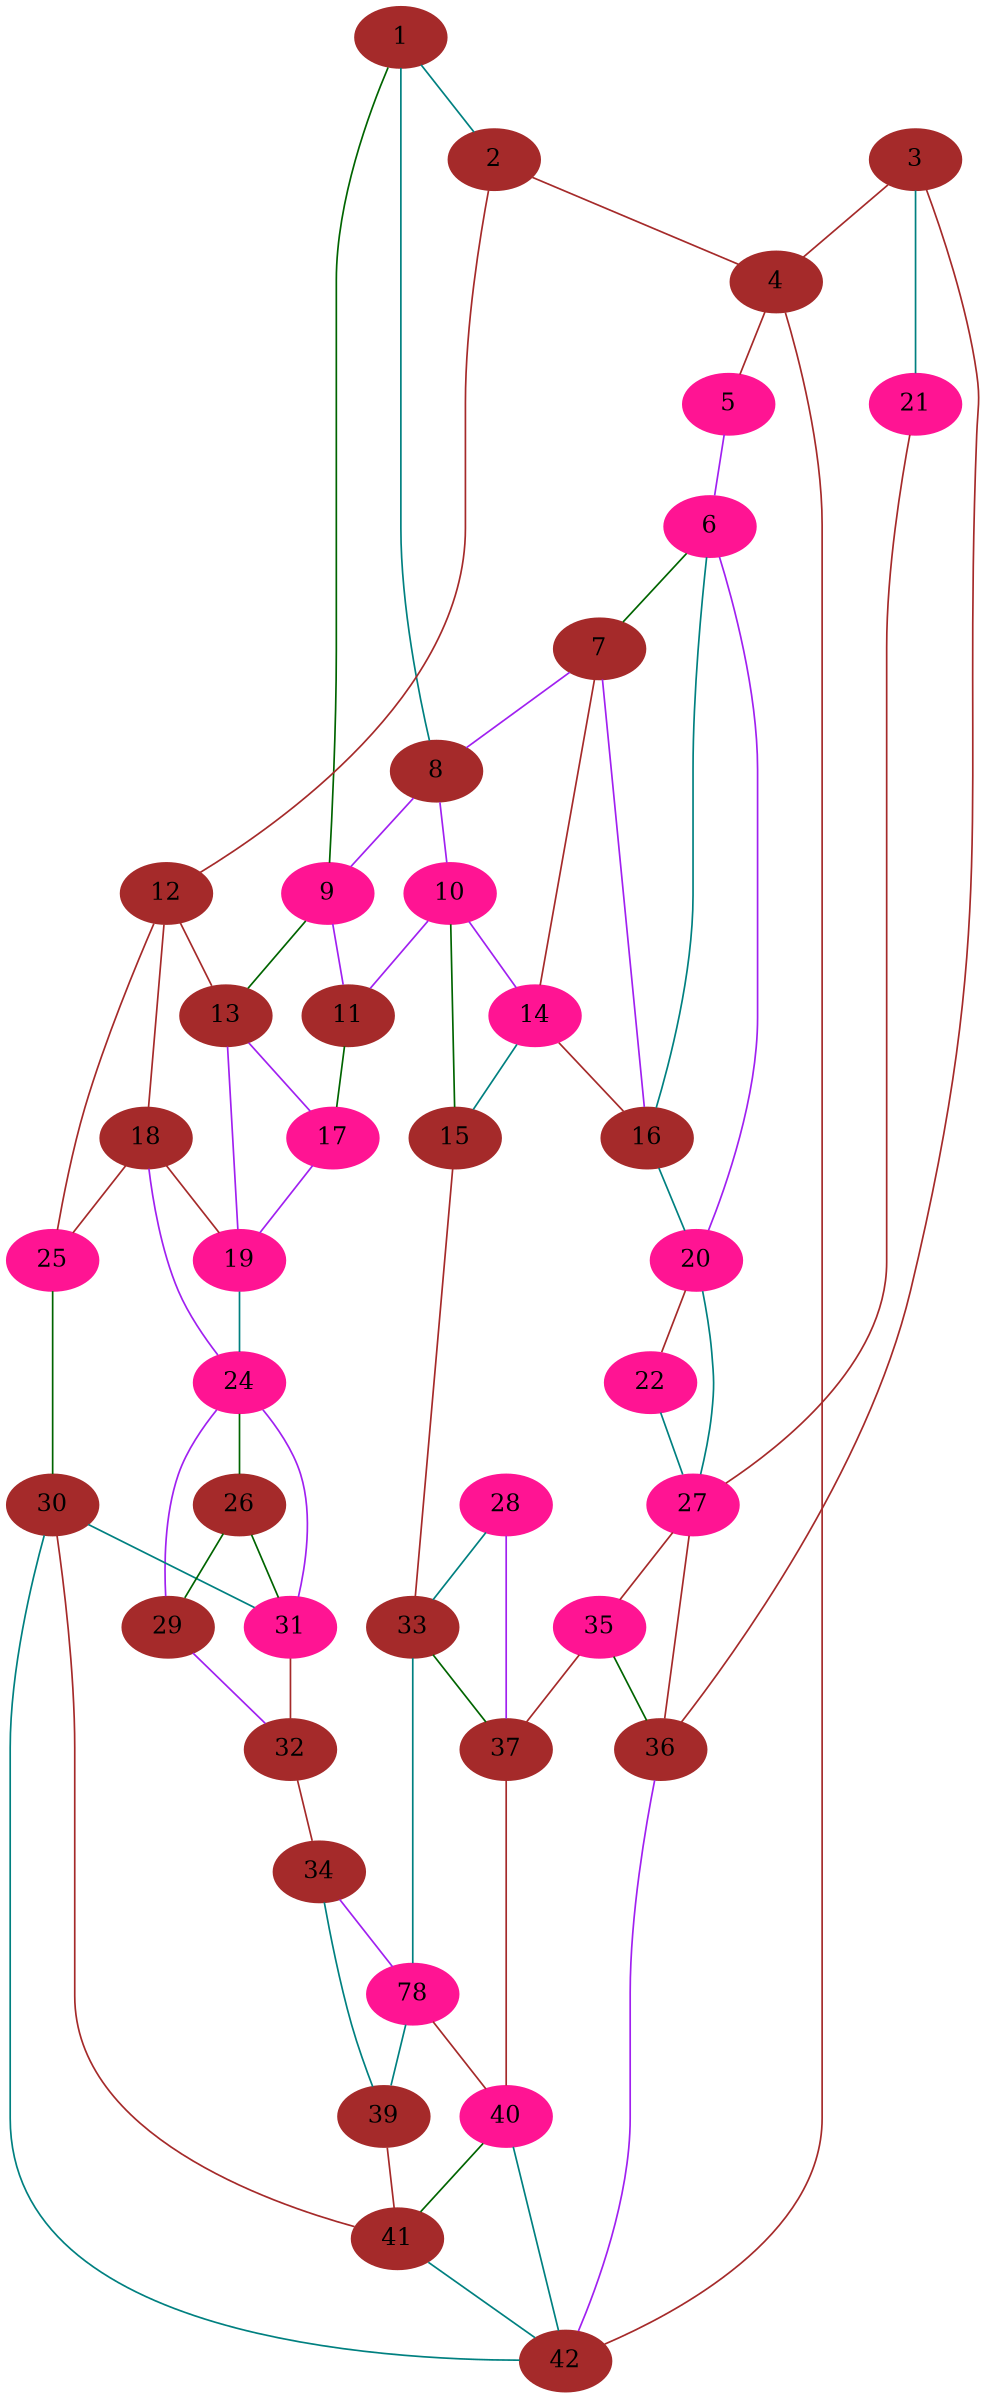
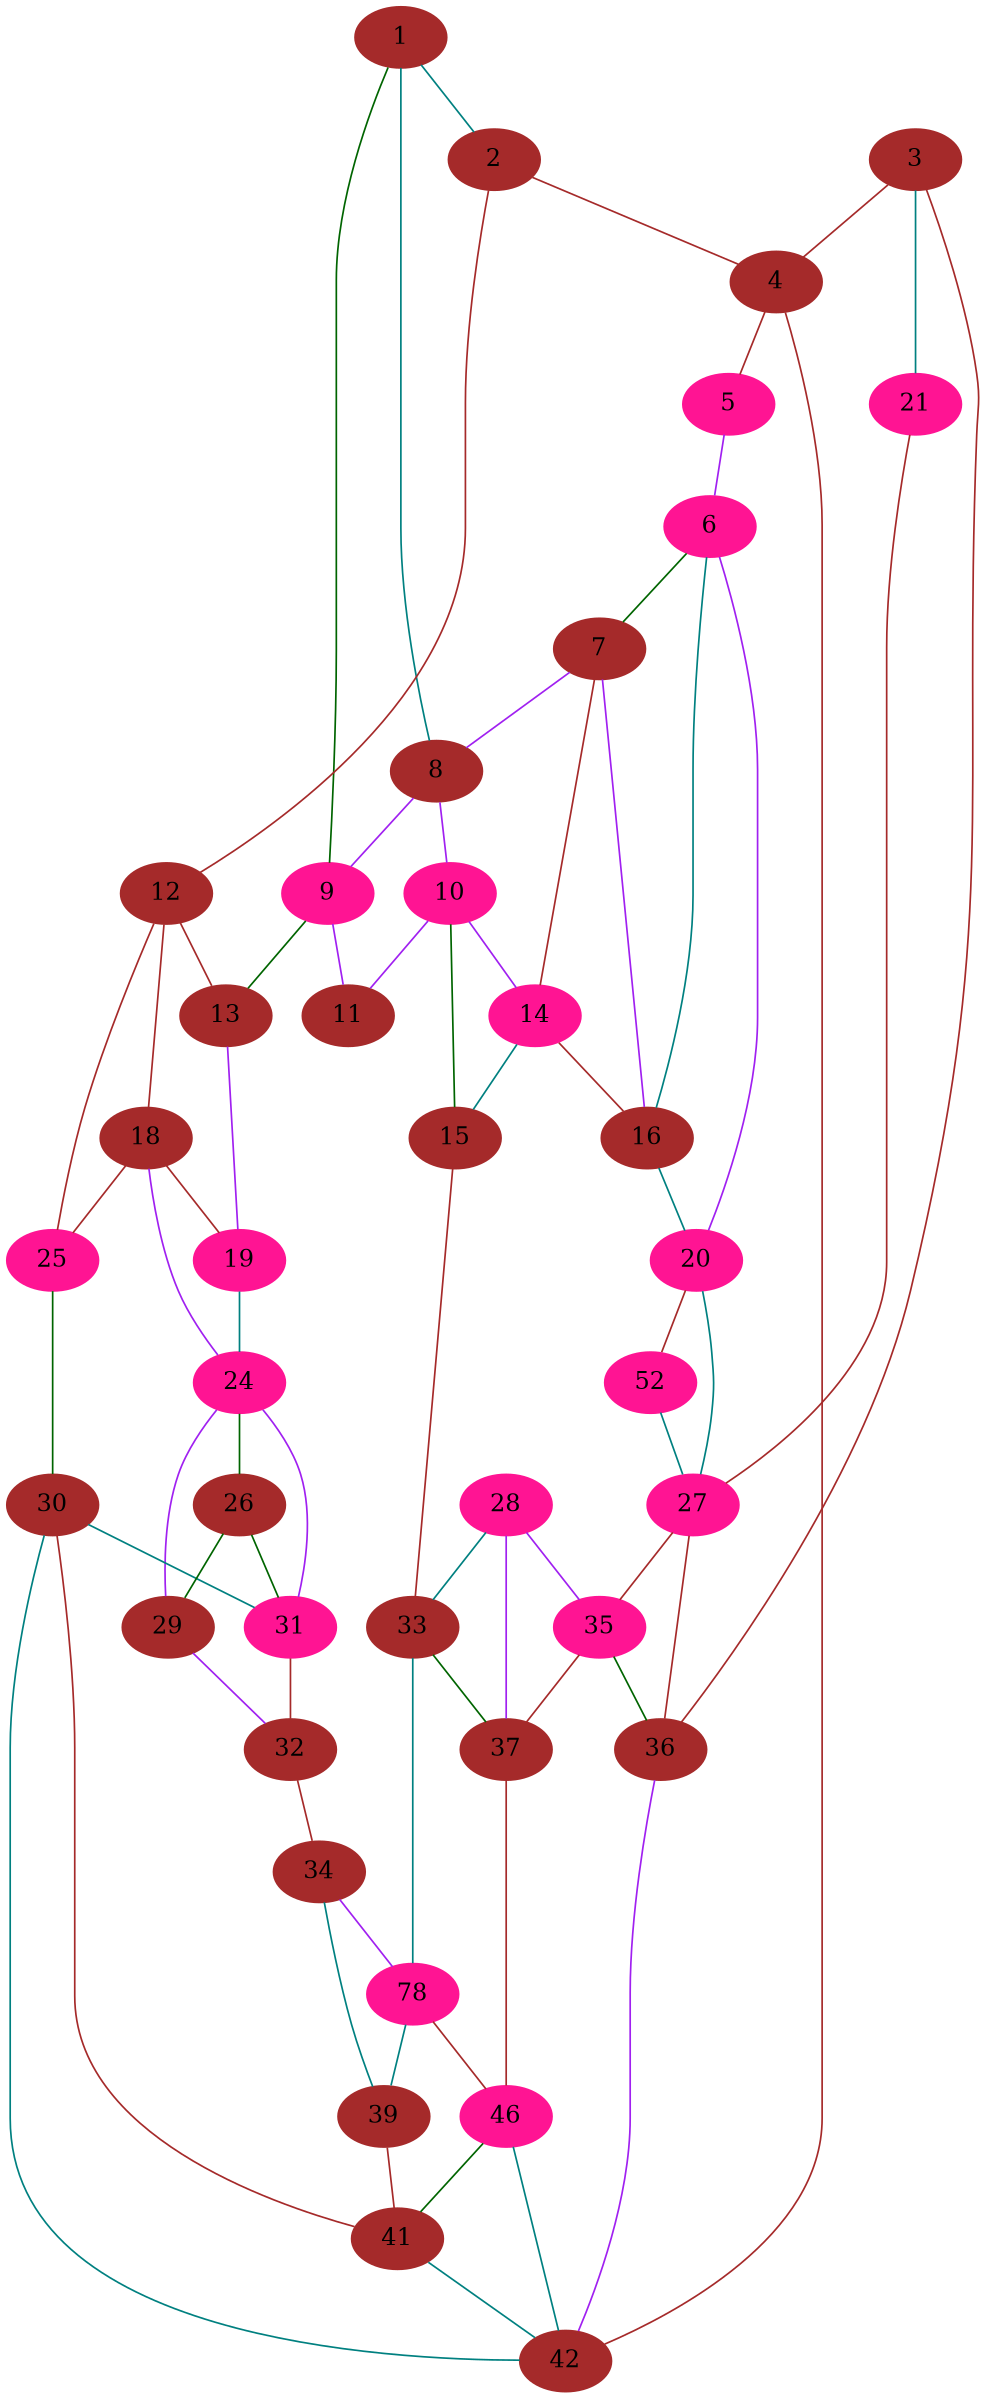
node "17": removed
node "22": label "22" -> "52"
edge "28" -- "35": added
node "40": label "40" -> "46"
